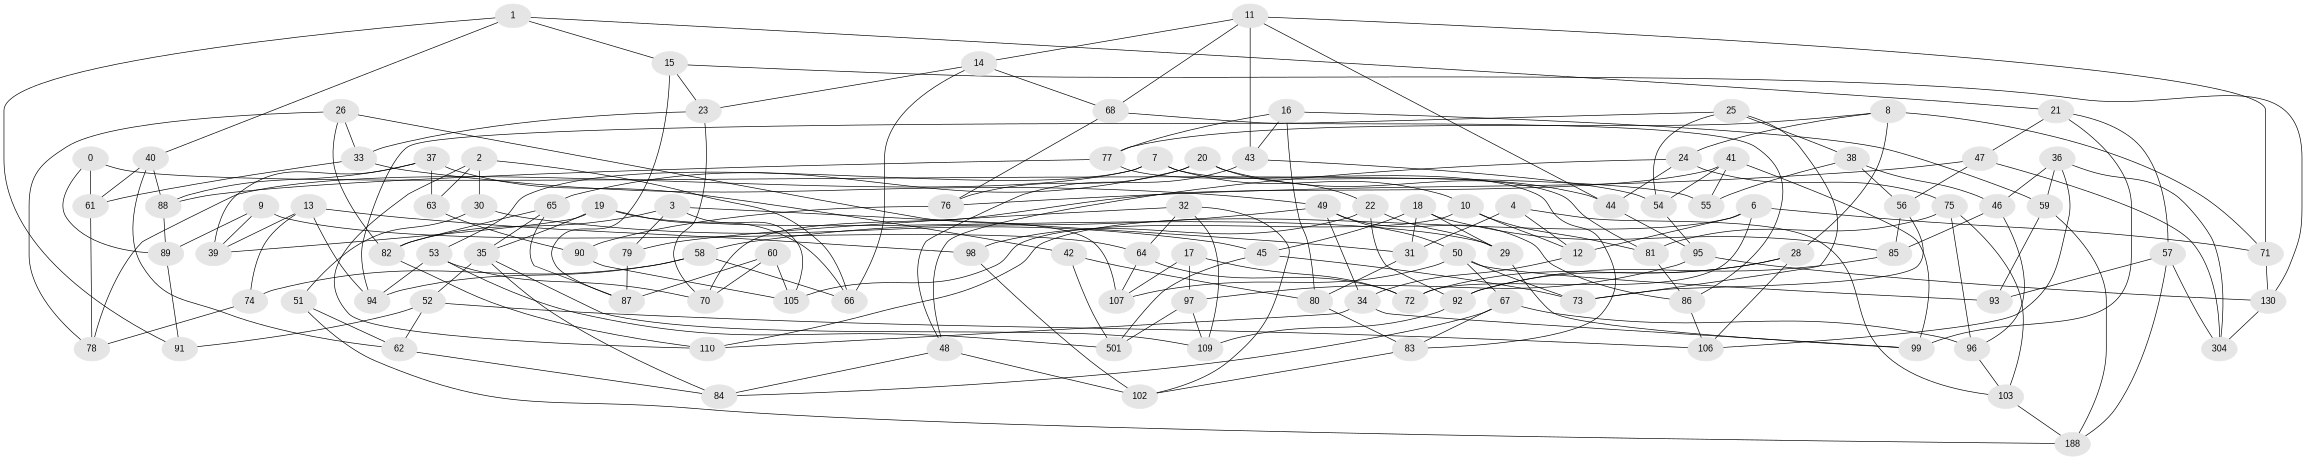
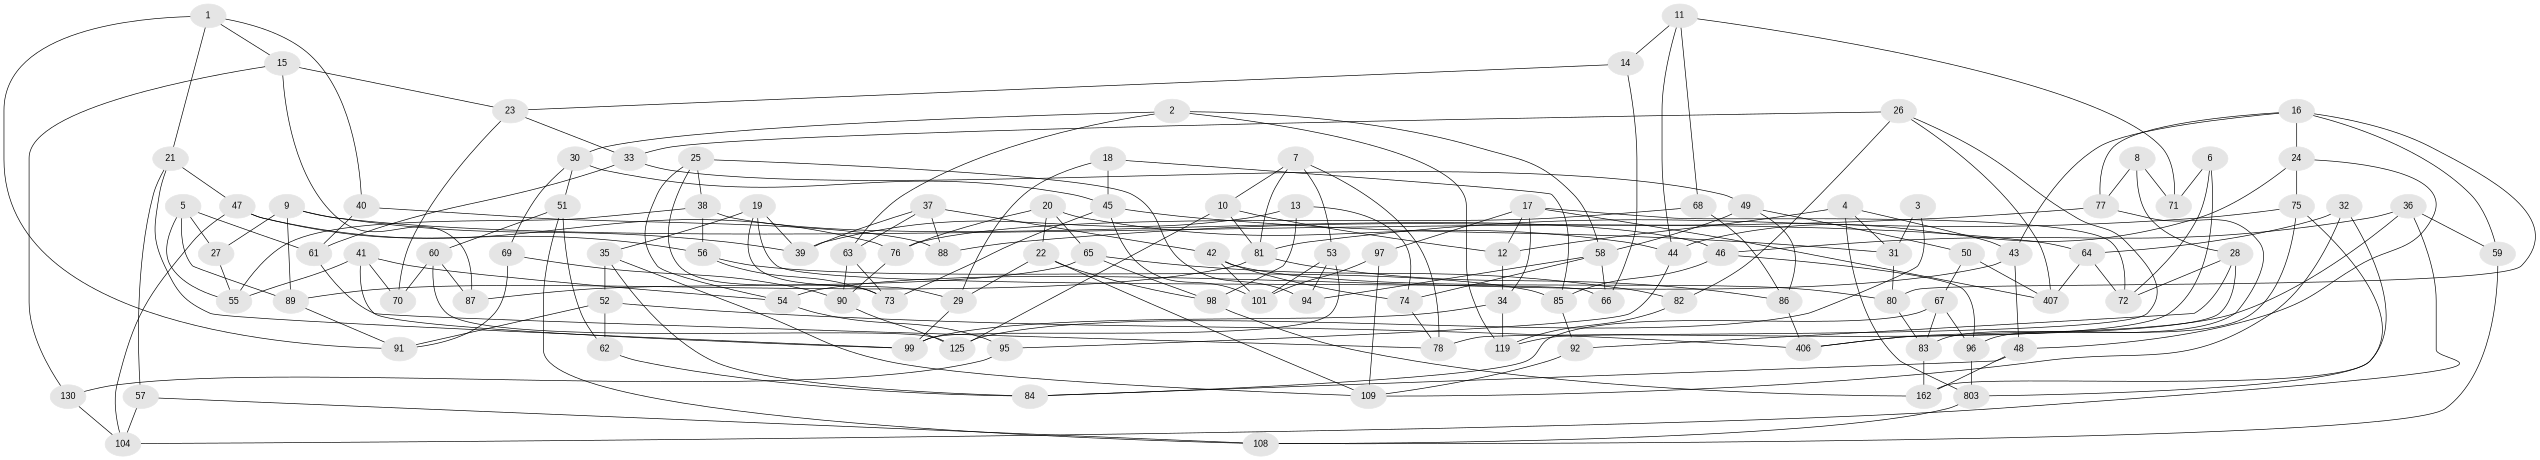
edge "14" -- "68": removed
edge "11" -- "43": now "4" -- "43"
edge "8" -- "24": now "16" -- "24"
node "0": label "0" -> "5"
edge "2" -- "66": now "2" -- "58"
edge "88" -- "89": now "81" -- "89"
edge "51" -- "60": added
edge "3" -- "82": removed
edge "18" -- "31": now "45" -- "31"
edge "65" -- "35": now "65" -- "98"
edge "6" -- "12": now "17" -- "12"
node "27": added
node "69": added
node "79": removed
edge "49" -- "34": now "17" -- "34"
edge "13" -- "94": removed
edge "22" -- "92": now "22" -- "109"
edge "71" -- "130": removed
edge "50" -- "73": now "63" -- "73"
edge "53" -- "70": now "53" -- "99"
edge "95" -- "97": removed
edge "42" -- "74": added
node "105": label "105" -> "125"
node "107": label "107" -> "407"
node "93": removed
edge "40" -- "62": removed
node "110": label "110" -> "119"
node "501": label "501" -> "101"
node "106": label "106" -> "406"
node "304": label "304" -> "104"
node "102": label "102" -> "162"
node "103": label "103" -> "803"
node "188": label "188" -> "108"
